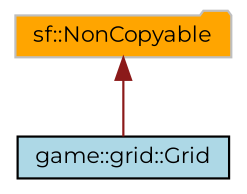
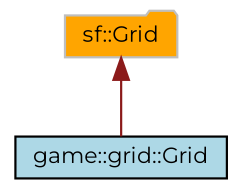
node "sf::NonCopyable": label "sf::NonCopyable" -> "sf::Grid"
